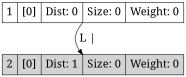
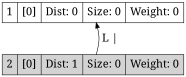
edge "1" -> "2": reversed
